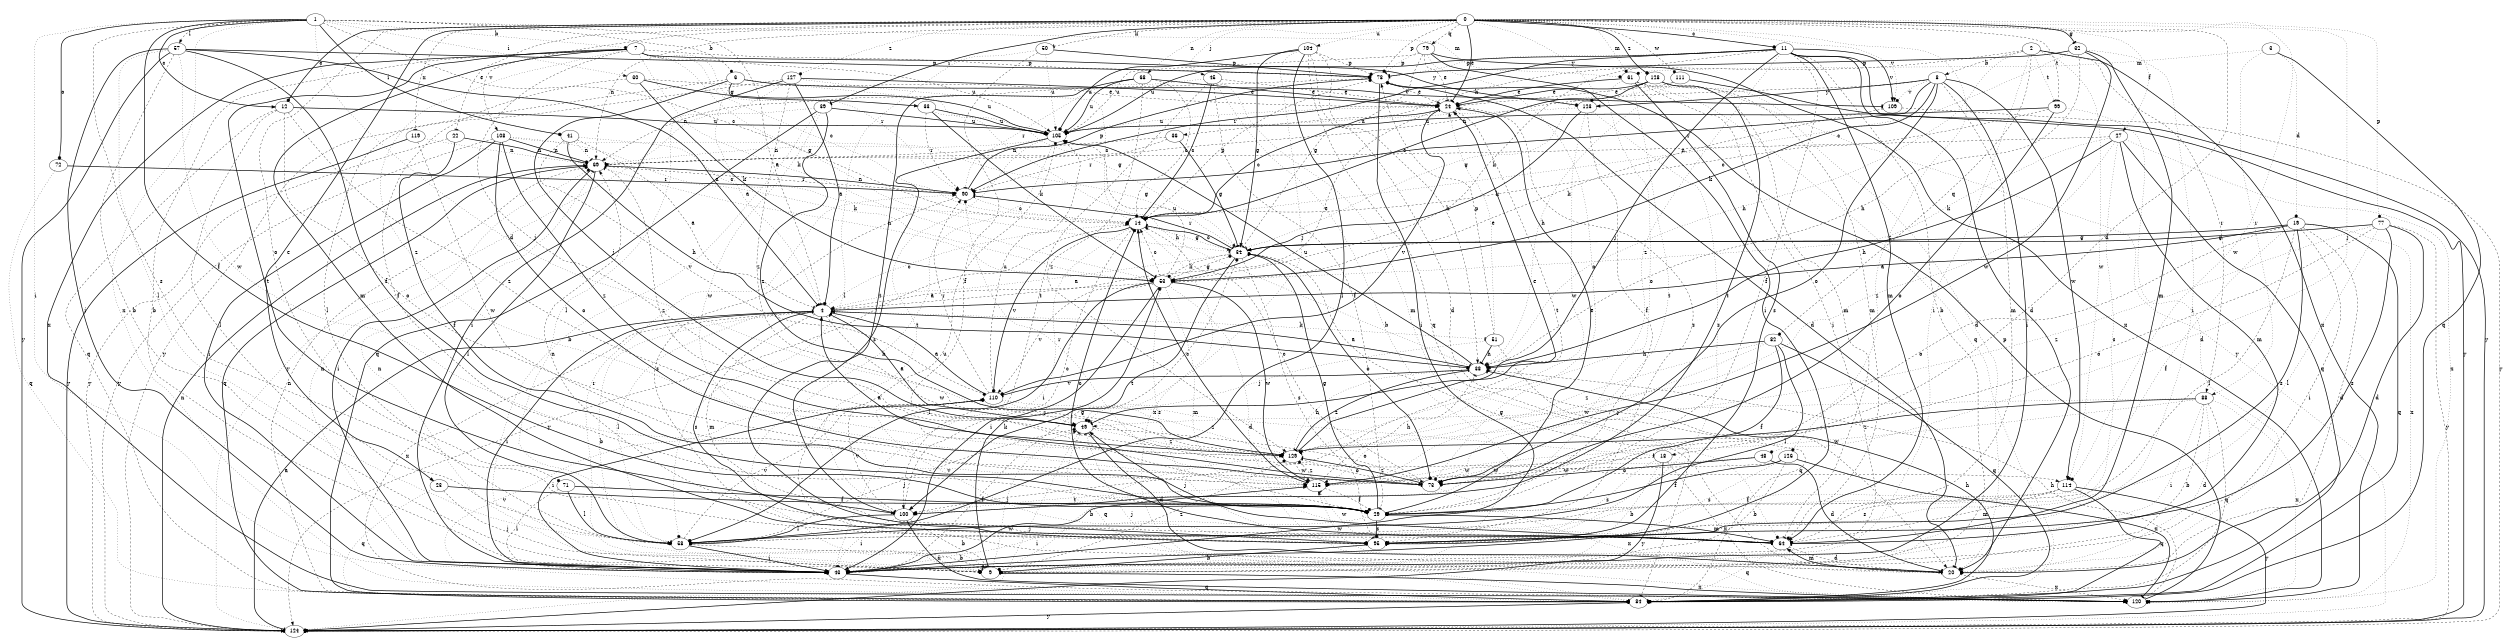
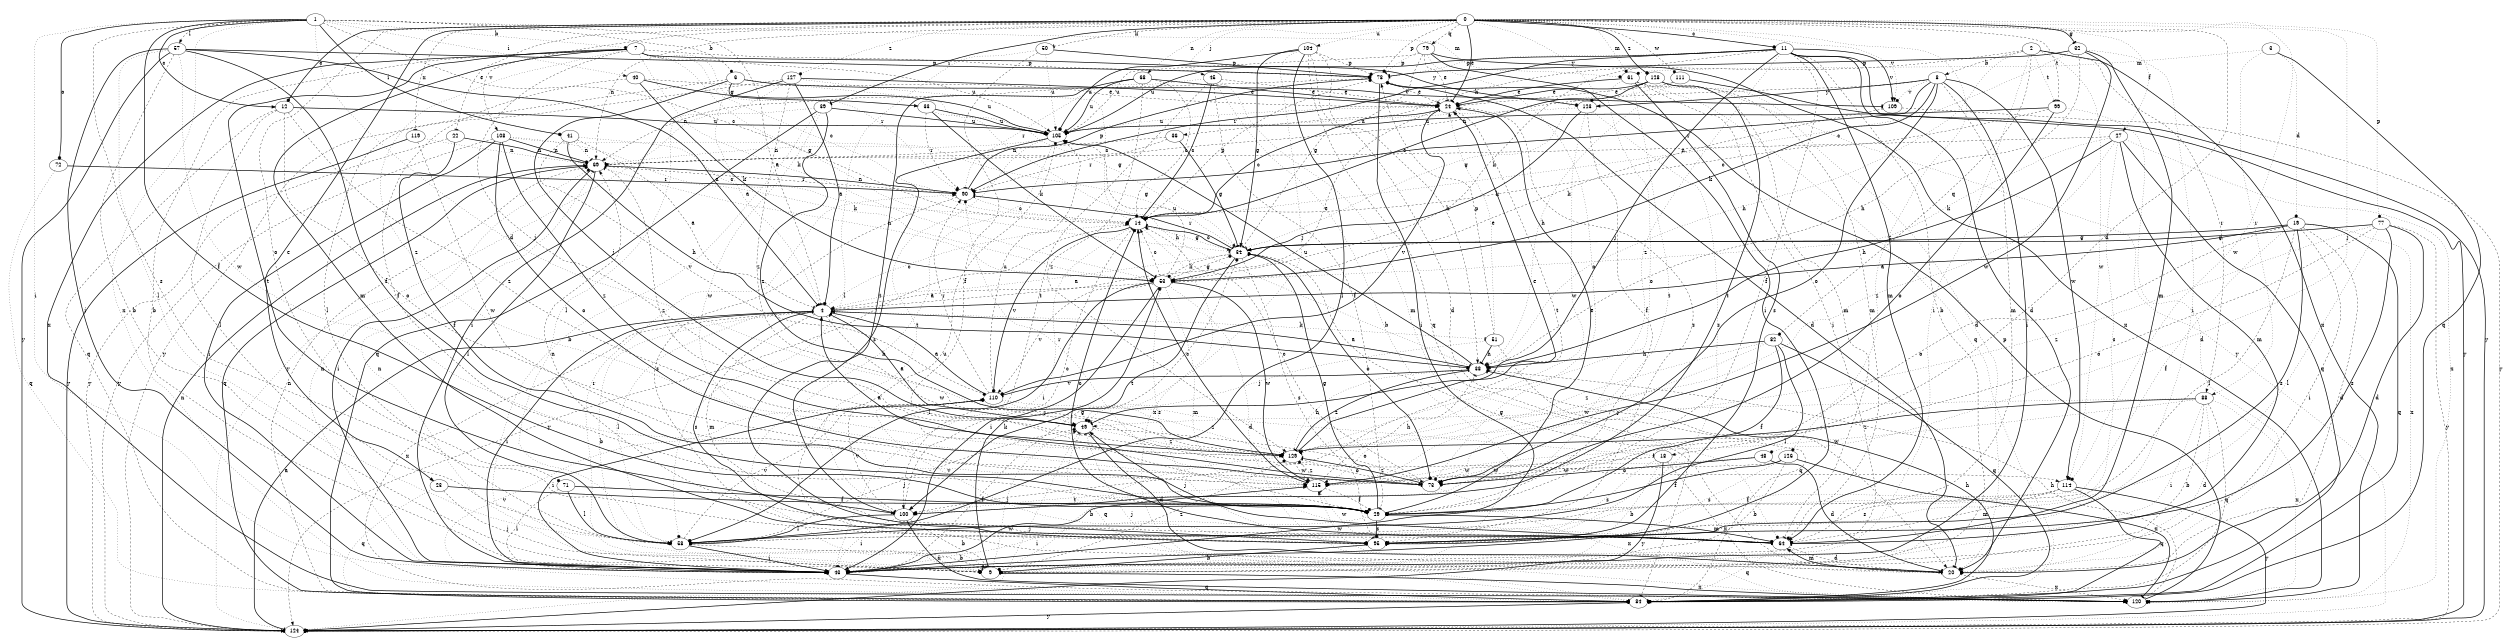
node "30": label "30" -> "40"
